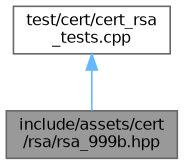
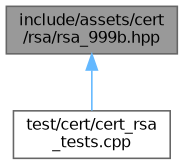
edge "include/assets/cert /rsa/rsa_999b.hpp" -> "test/cert/cert_rsa _tests.cpp": reversed
